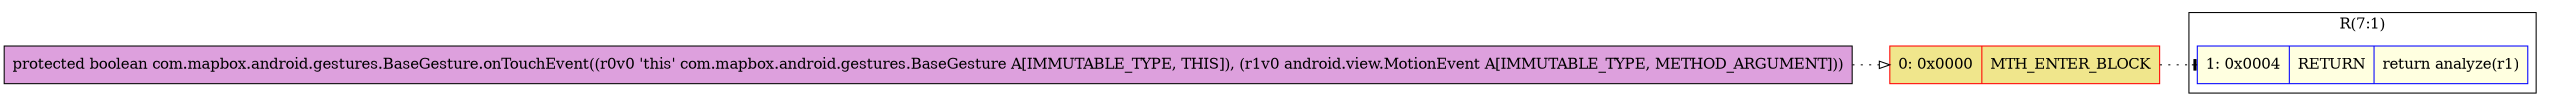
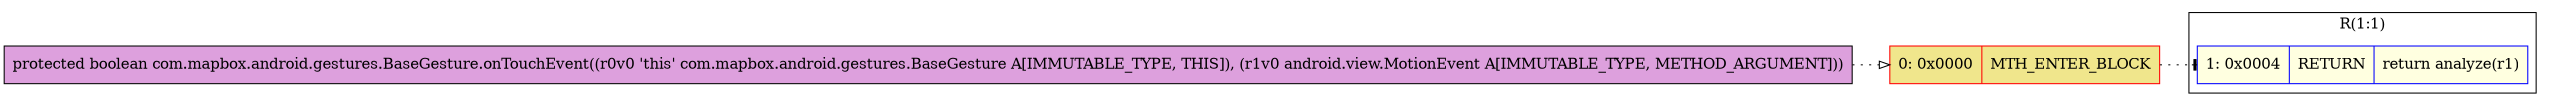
cluster "R(7:1)": label "R(7:1)" -> "R(1:1)"
